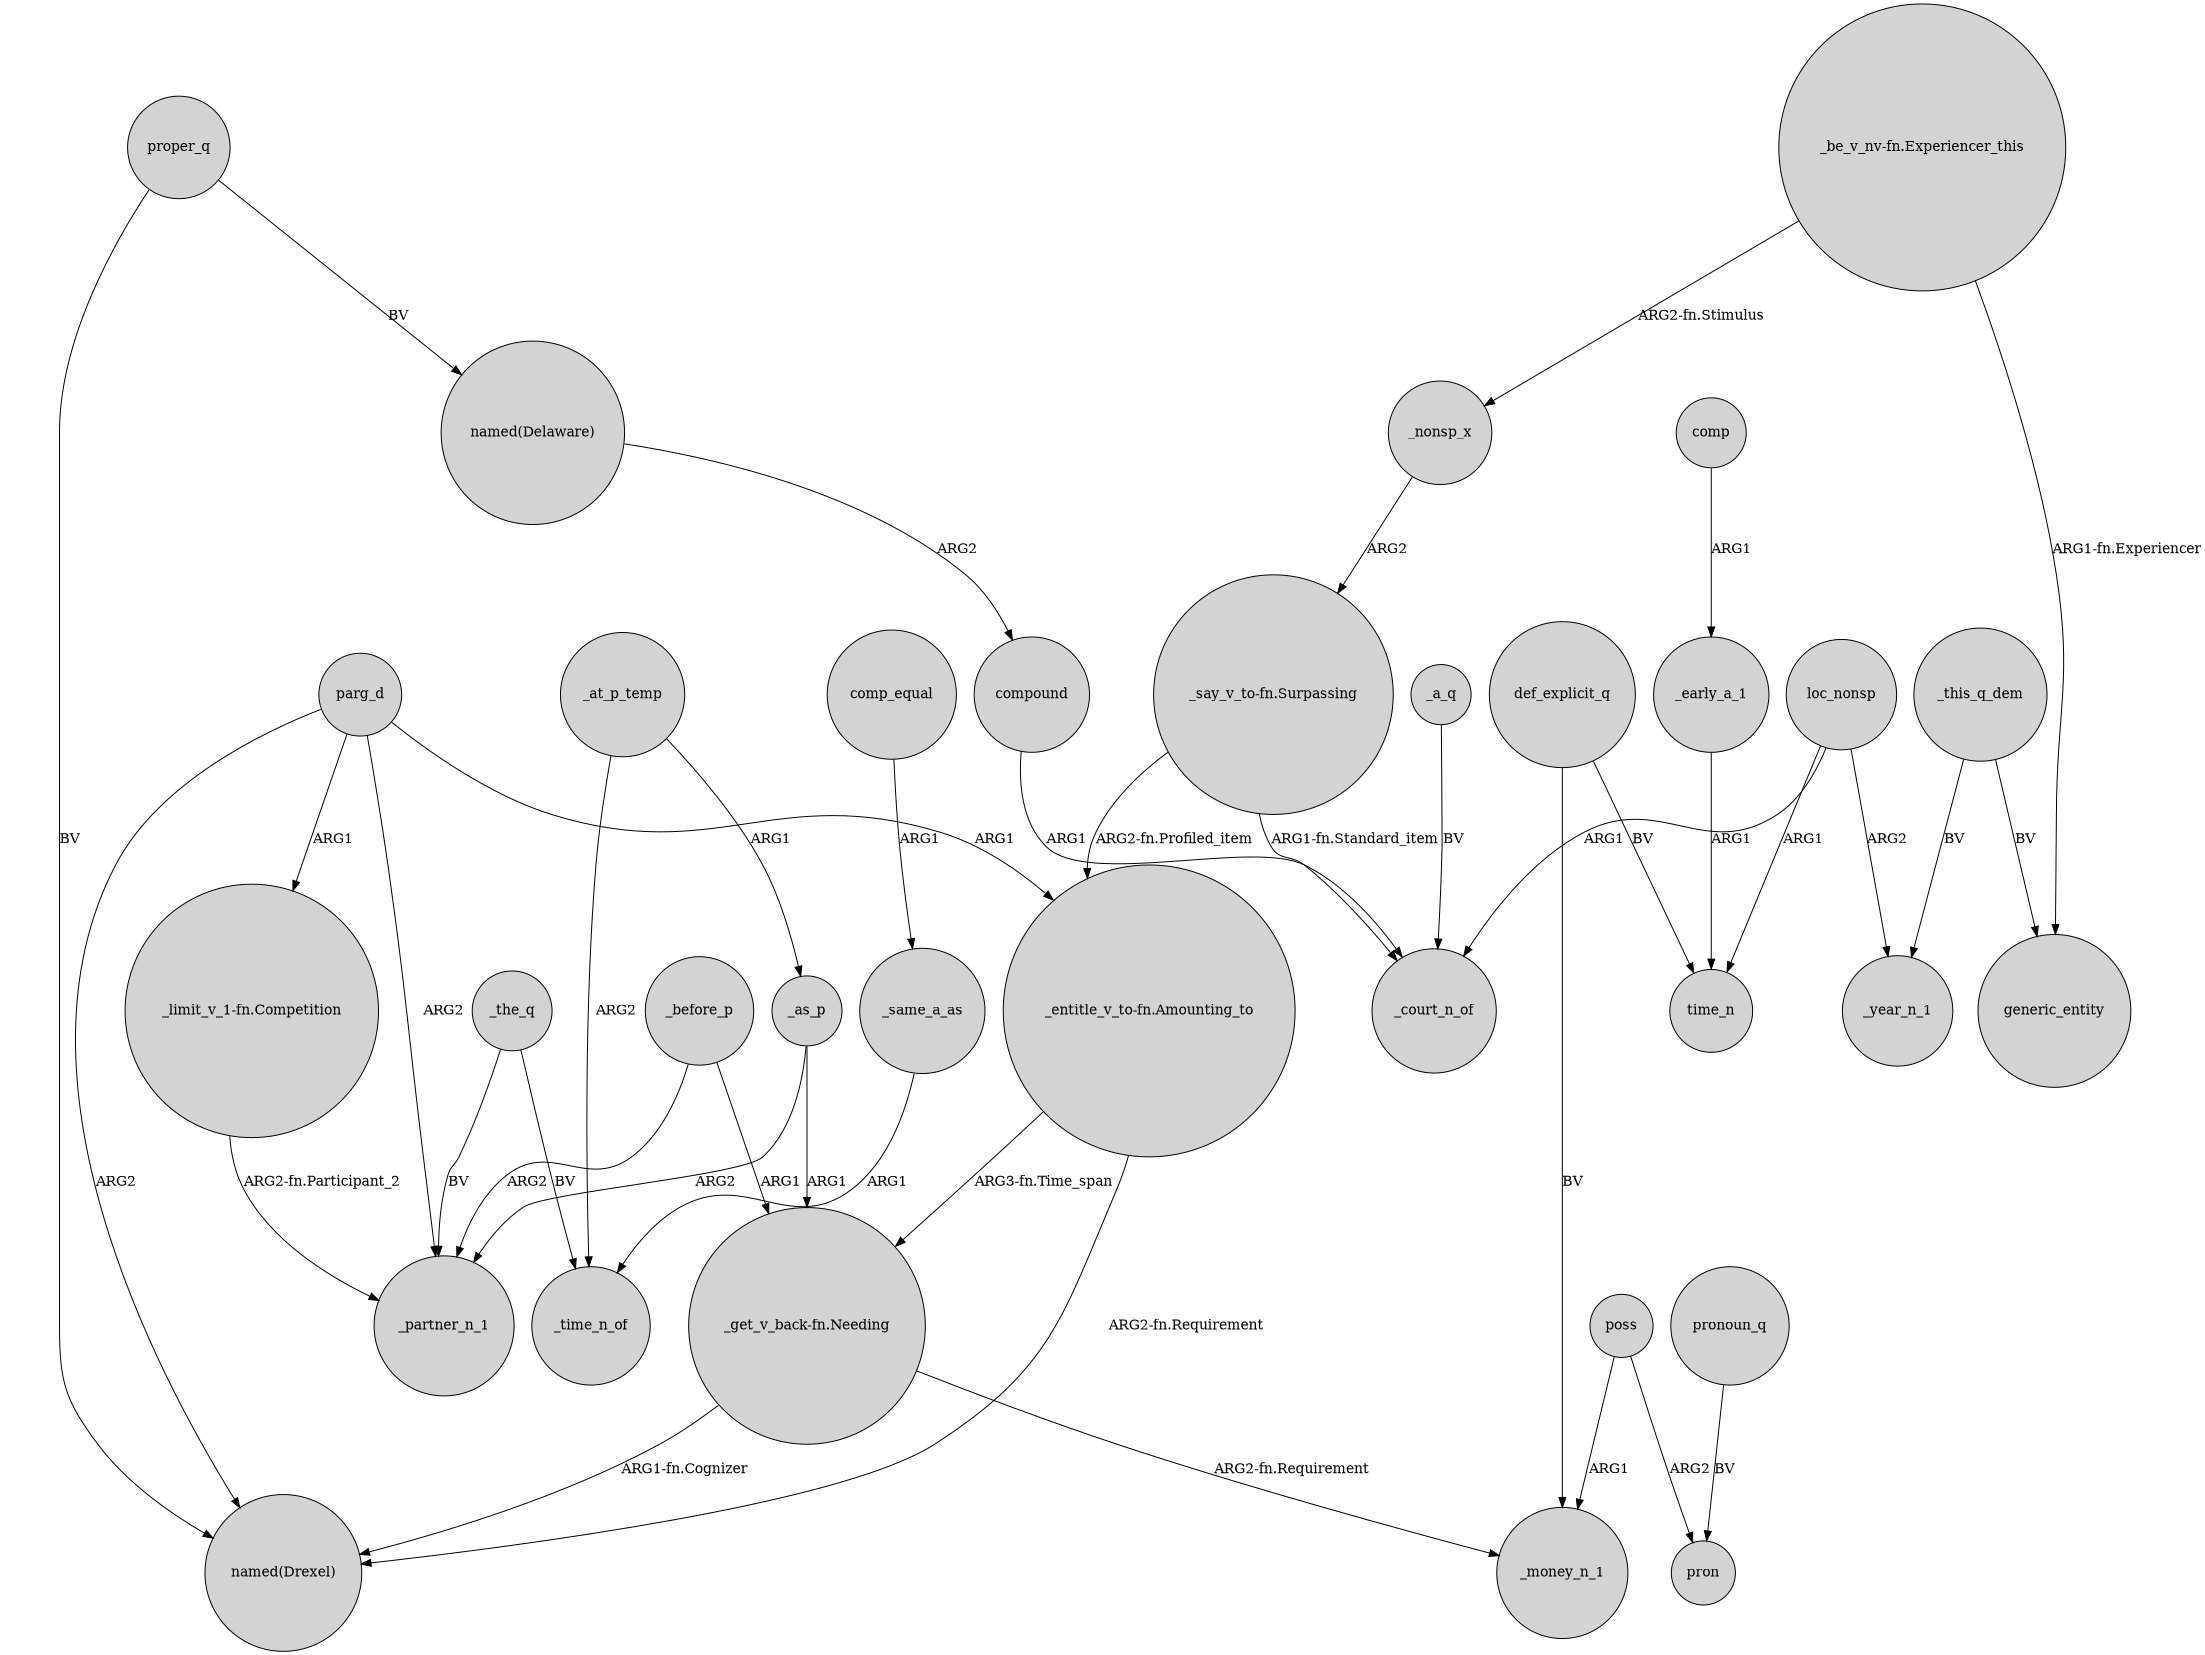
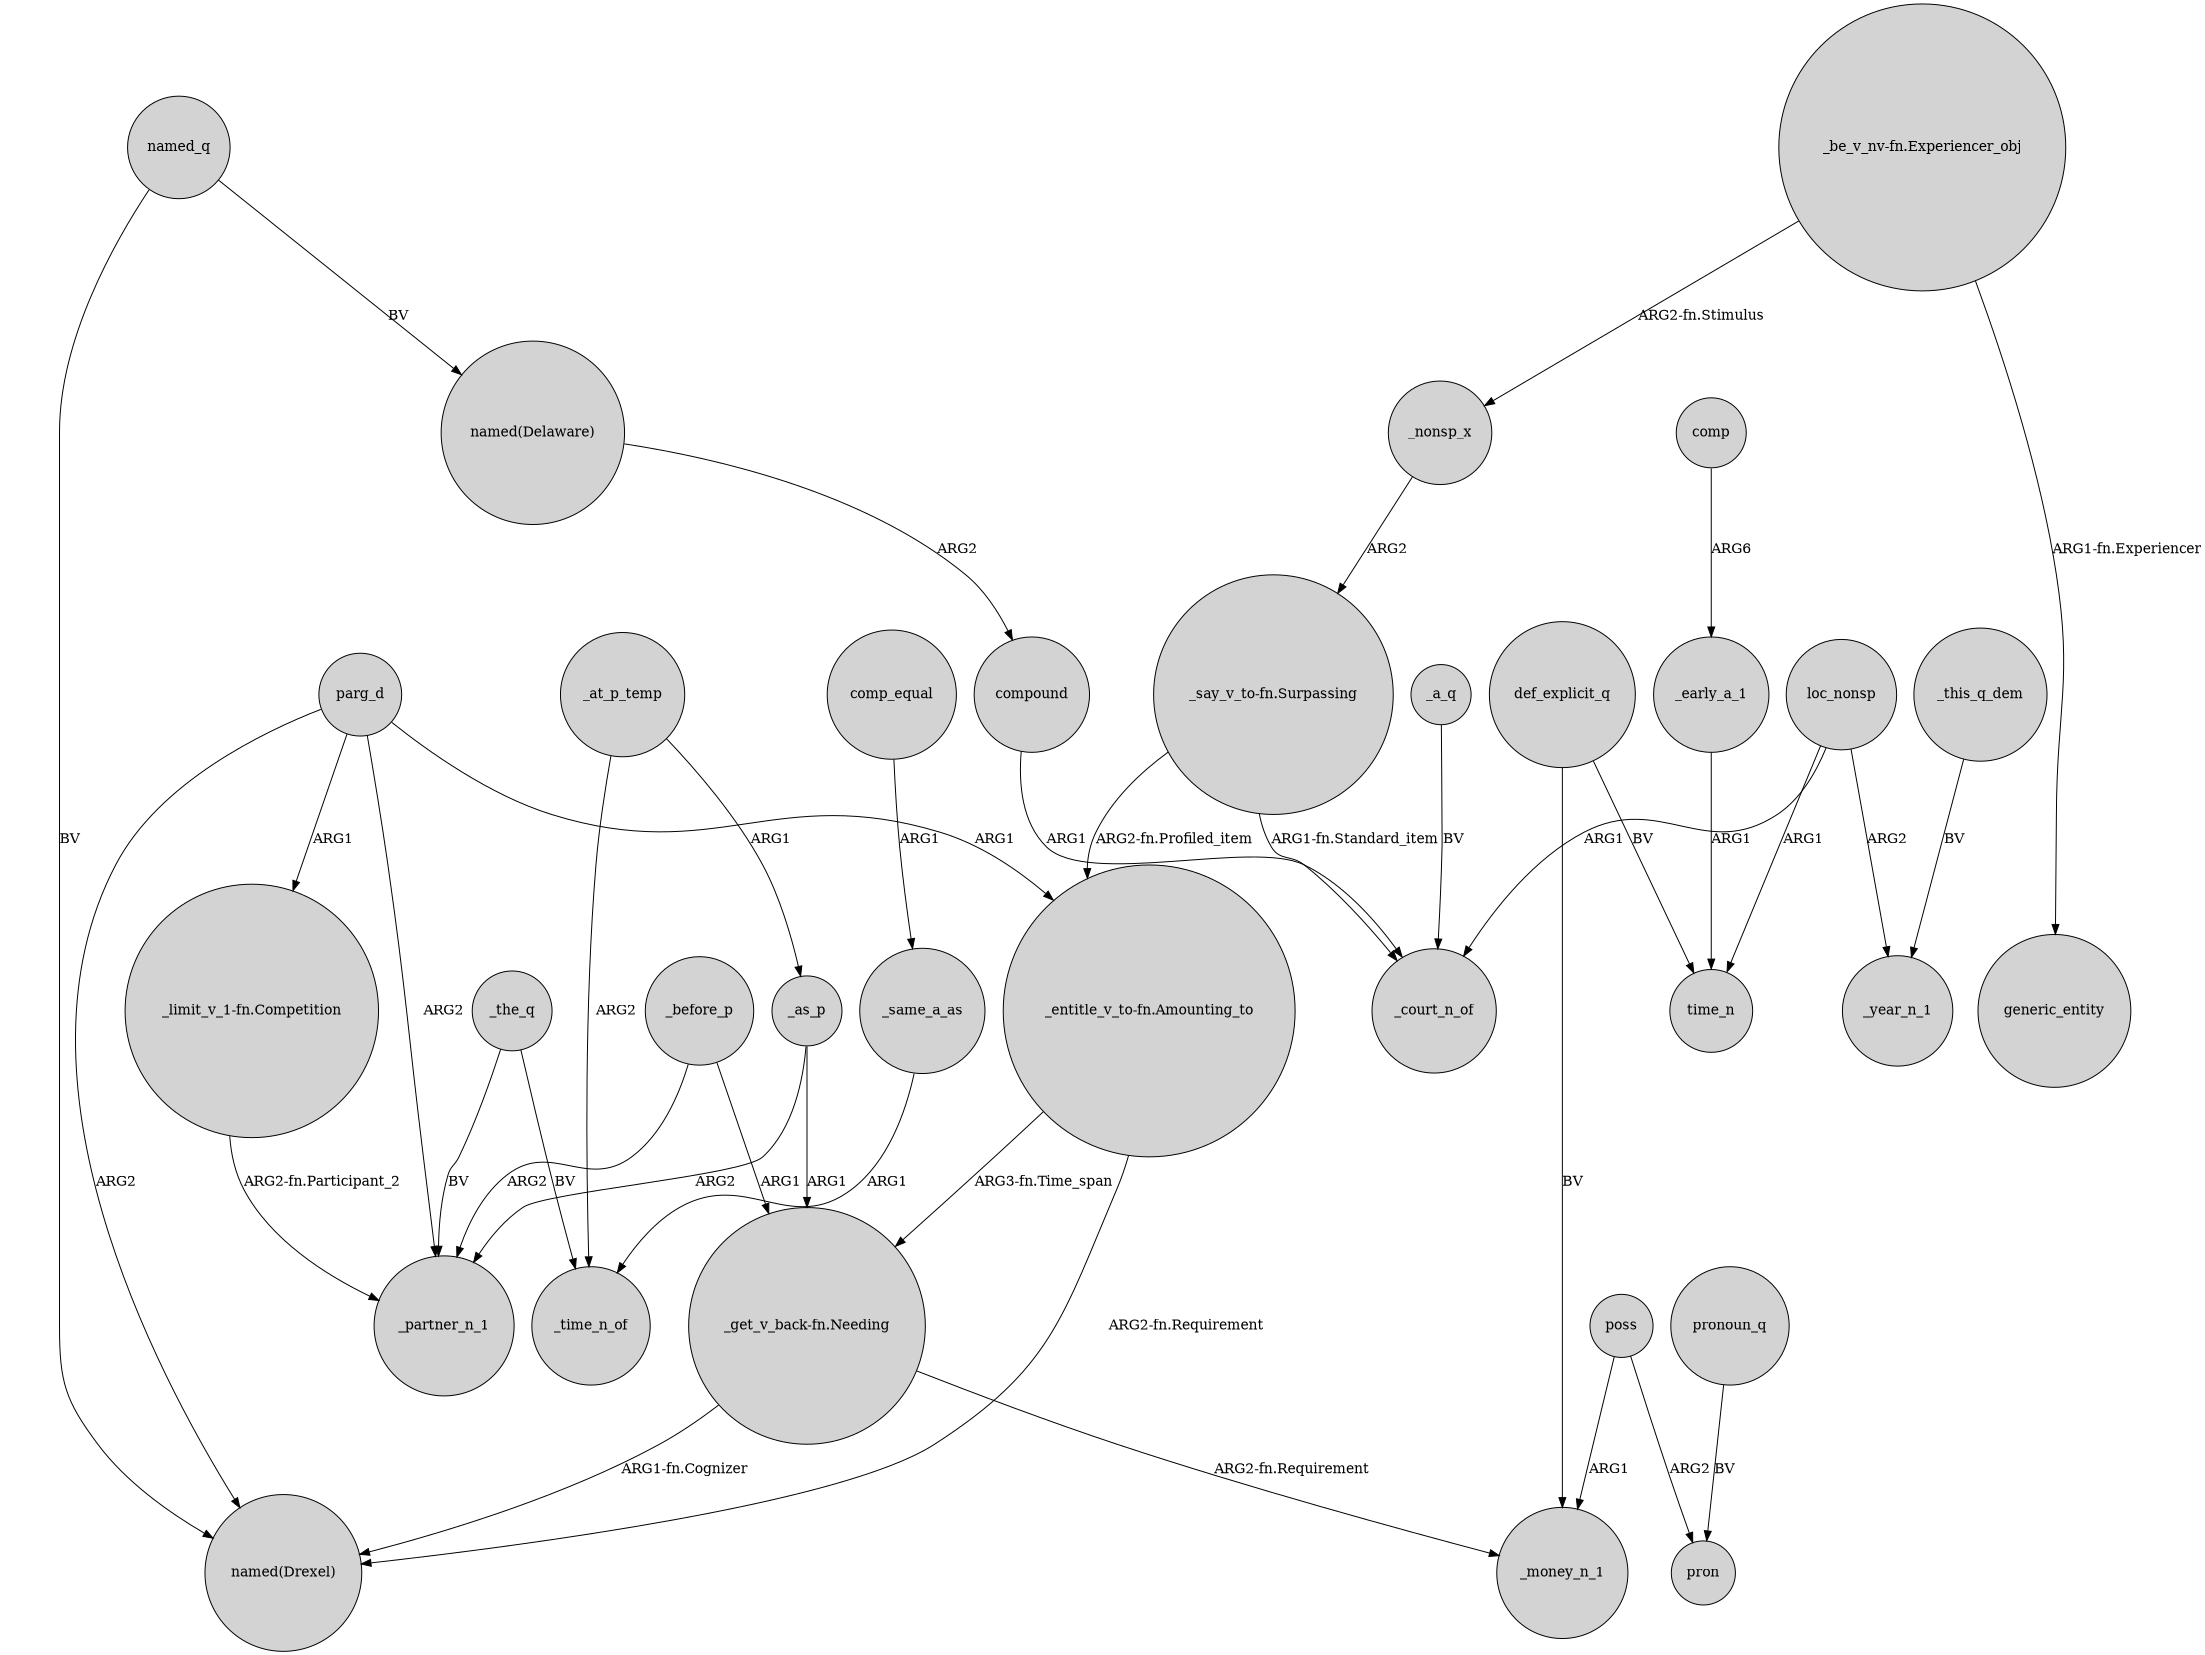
node "proper_q": label "proper_q" -> "named_q"
node "_be_v_nv-fn.Experiencer_this": label "_be_v_nv-fn.Experiencer_this" -> "_be_v_nv-fn.Experiencer_obj"
edge "comp" -> "_early_a_1": label "ARG1" -> "ARG6"
edge "_this_q_dem" -> "generic_entity": removed, label "BV"
